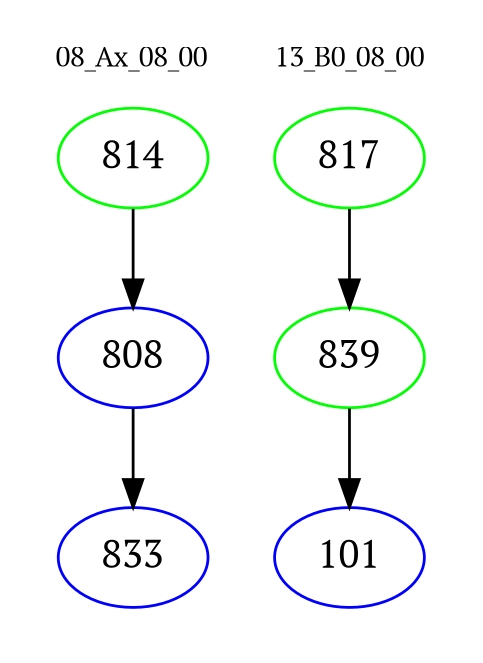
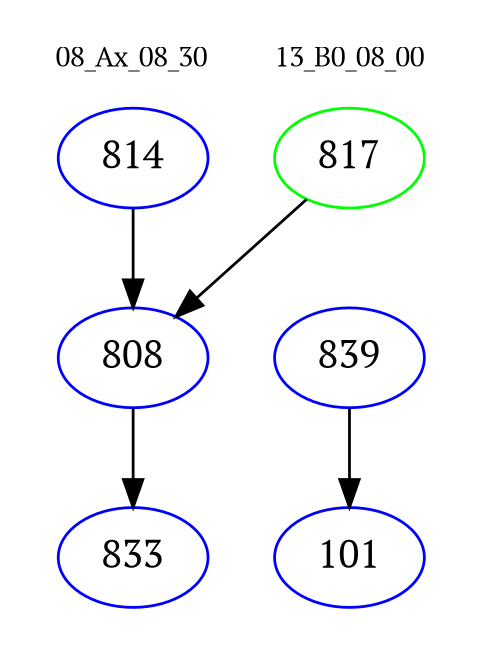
cluster "08_Ax_08_00": label "08_Ax_08_00" -> "08_Ax_08_30"
node "814": color green -> blue
edge "817" -> "839": now "817" -> "808"
node "839": color green -> blue
